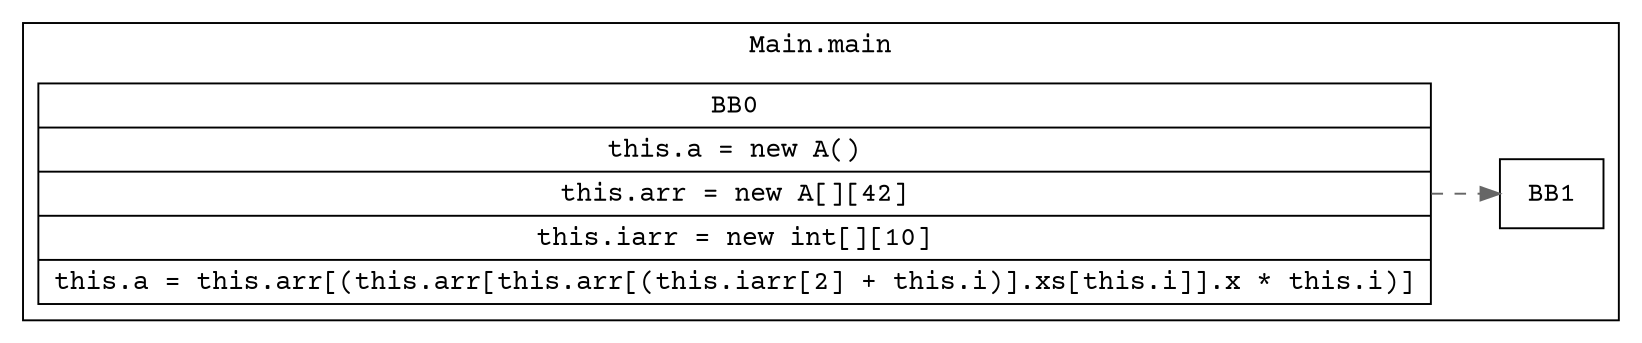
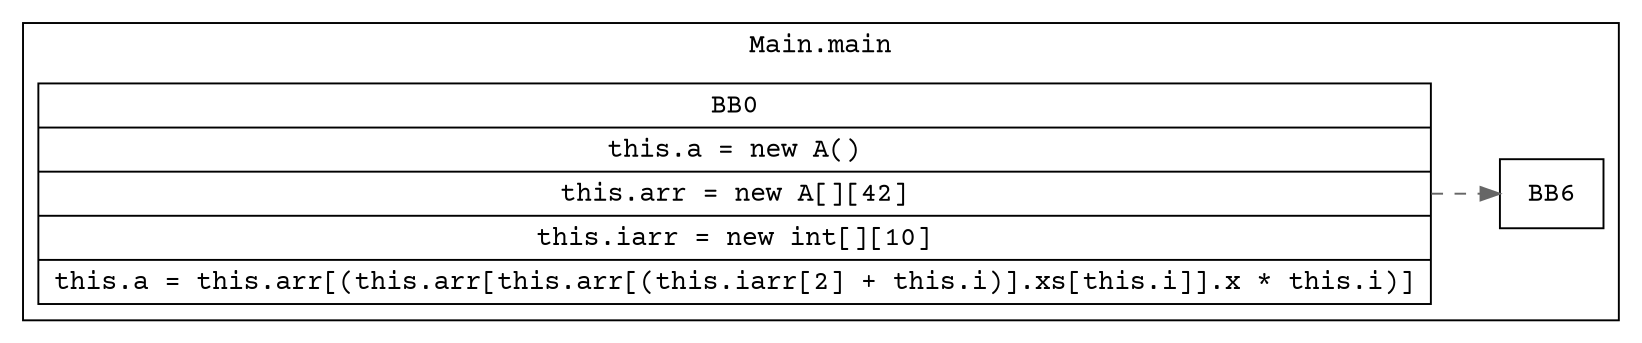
node "BB1": label "BB1" -> "BB6"
